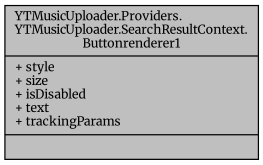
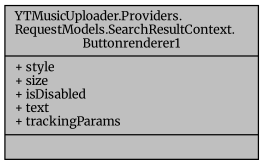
node "YTMusicUploader.Providers.": text "YTMusicUploader.SearchResultContext." -> "RequestModels.SearchResultContext."
